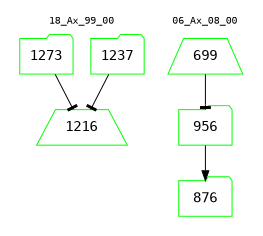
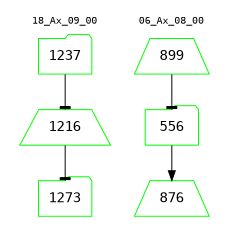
cluster "18_Ax_99_00": label "18_Ax_99_00" -> "18_Ax_09_00"
node "699": label "699" -> "899"
edge "1273" -> "1216": reversed
node "956": label "956" -> "556"
node "876": shape folder -> trapezium
